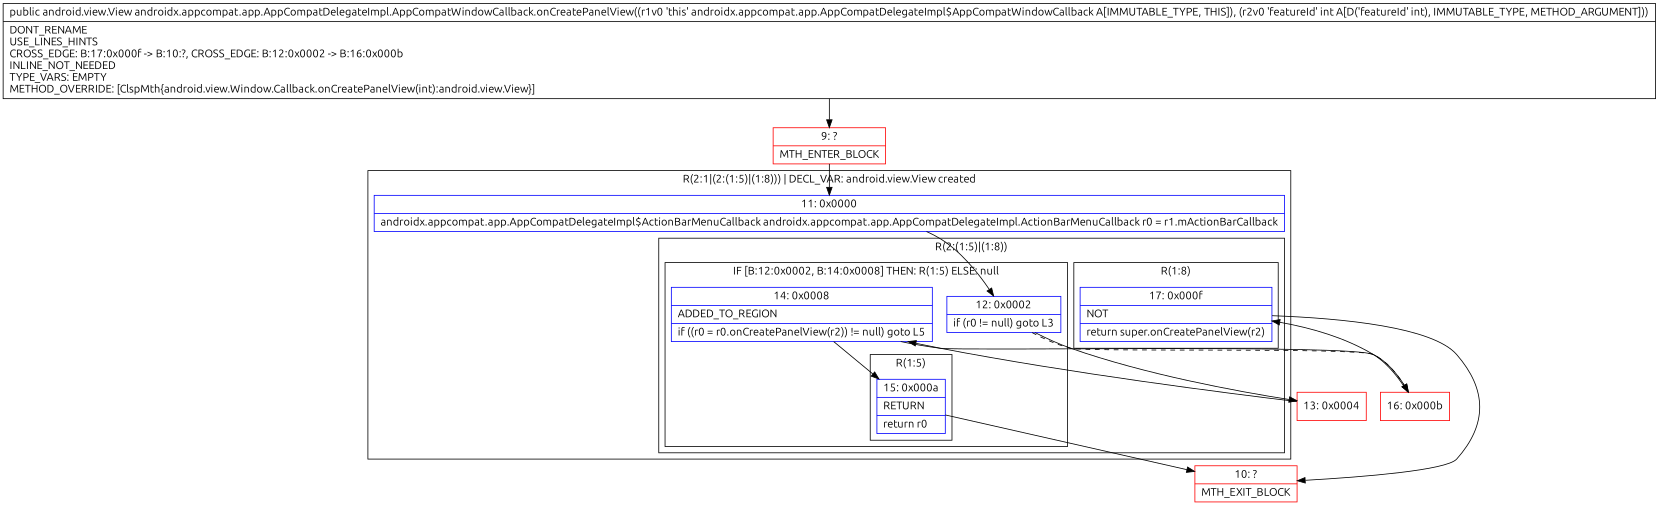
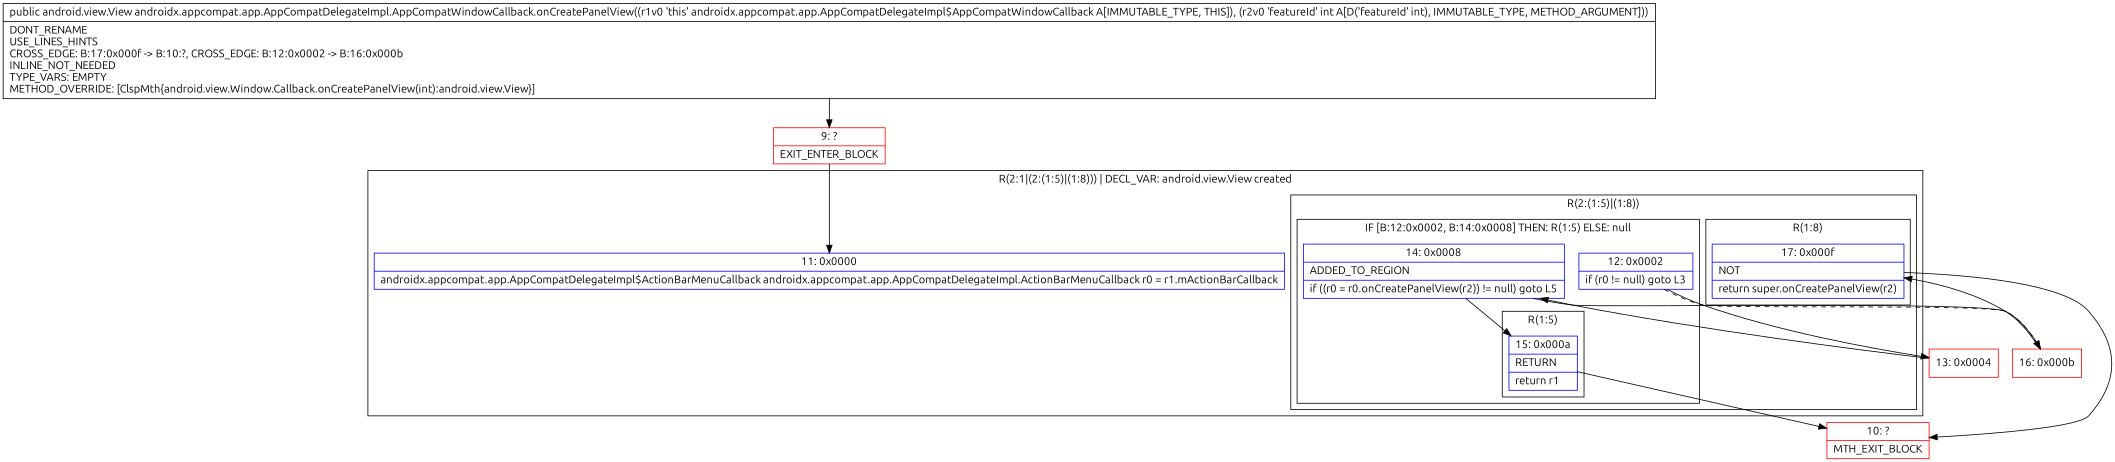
node "9: ?": text "MTH_ENTER_BLOCK" -> "EXIT_ENTER_BLOCK"
edge "11: 0x0000" -> "12: 0x0002": removed
node "15: 0x000a": text "return r0" -> "return r1"
